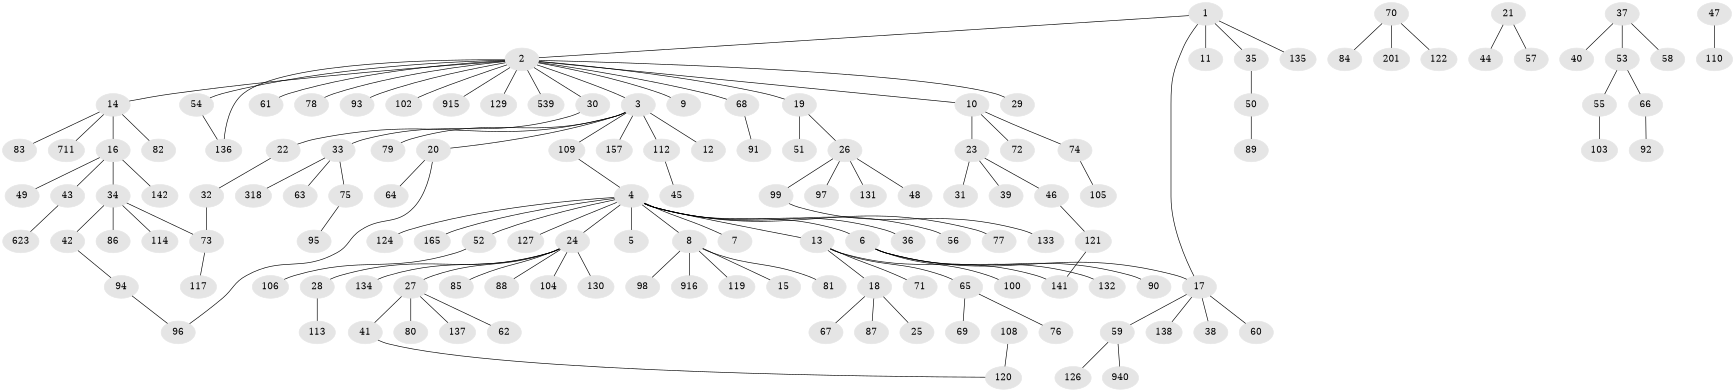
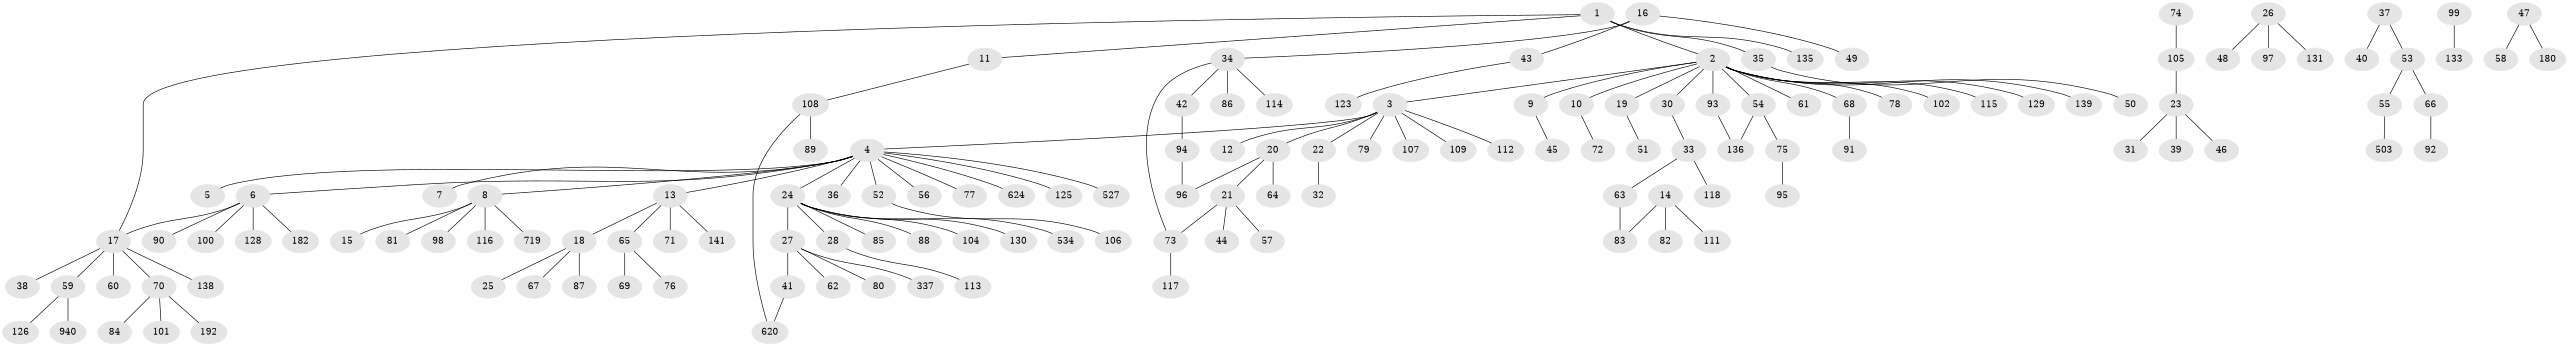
edge "37" -- "58": now "47" -- "58"
node "201": label "201" -> "101"
node "122": label "122" -> "192"
node "110": label "110" -> "180"
edge "2" -- "136": now "93" -- "136"
edge "11" -- "108": added
edge "2" -- "14": removed
node "915": label "915" -> "115"
node "539": label "539" -> "139"
node "29": removed
edge "14" -- "16": removed
edge "19" -- "26": removed
edge "10" -- "23": now "105" -- "23"
edge "10" -- "74": removed
edge "50" -- "89": now "108" -- "89"
node "711": label "711" -> "111"
node "157": label "157" -> "107"
node "103": label "103" -> "503"
edge "33" -- "75": now "54" -- "75"
edge "109" -- "4": now "3" -- "4"
edge "112" -- "45": now "9" -- "45"
edge "26" -- "99": removed
edge "20" -- "21": added
node "142": removed
node "318": label "318" -> "118"
edge "32" -- "73": now "21" -- "73"
edge "63" -- "83": added
node "623": label "623" -> "123"
node "128": added
node "124": label "124" -> "624"
node "165": label "165" -> "125"
node "127": label "127" -> "527"
node "121": removed
edge "17" -- "70": added
node "134": label "134" -> "534"
node "916": label "916" -> "116"
node "119": label "119" -> "719"
node "132": label "132" -> "182"
node "137": label "137" -> "337"
node "120": label "120" -> "620"
